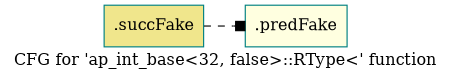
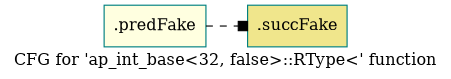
edge ".succFake" -> ".predFake": reversed
